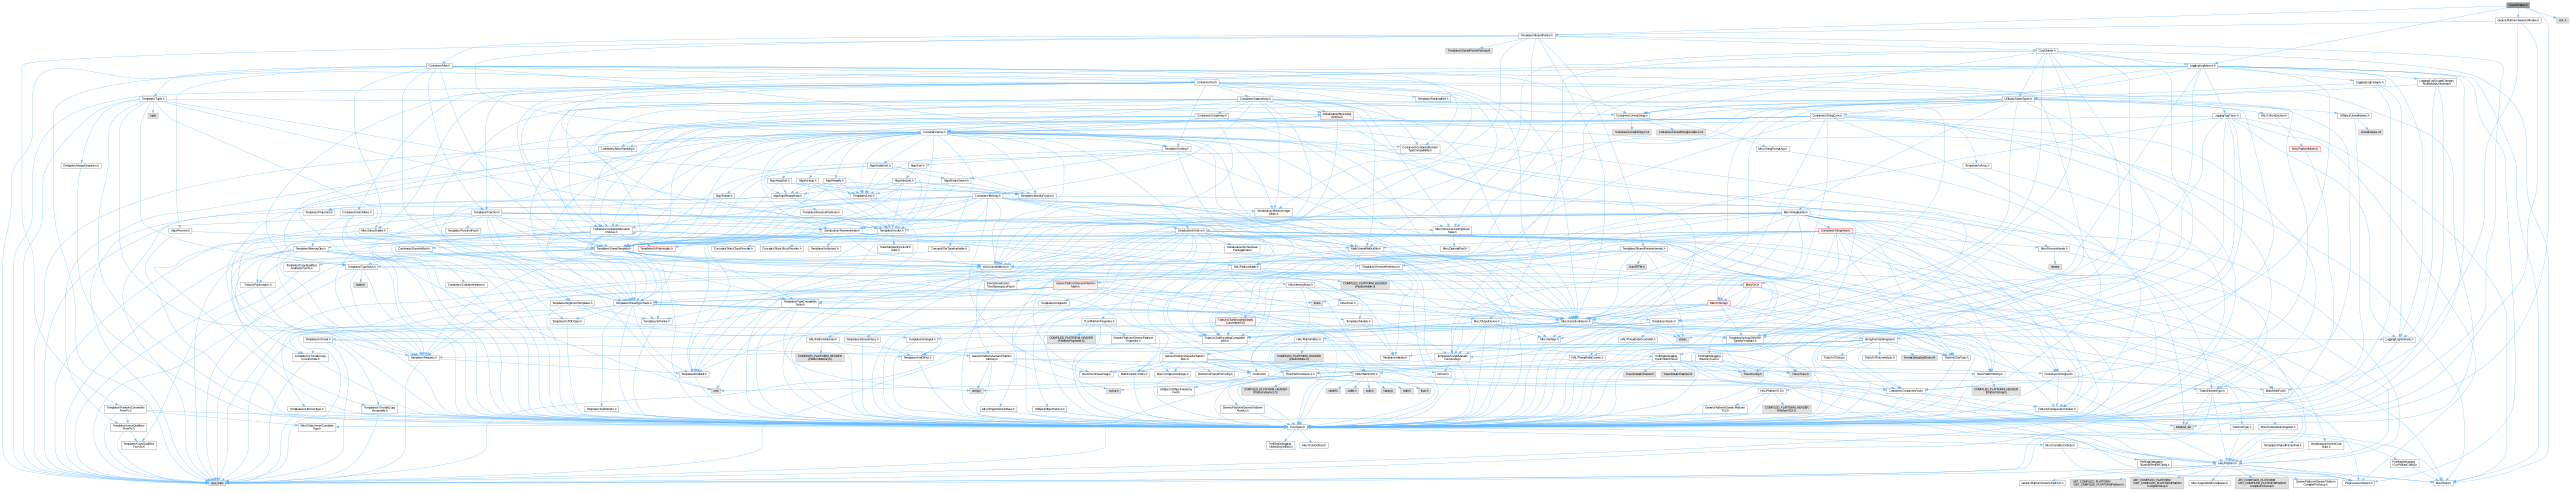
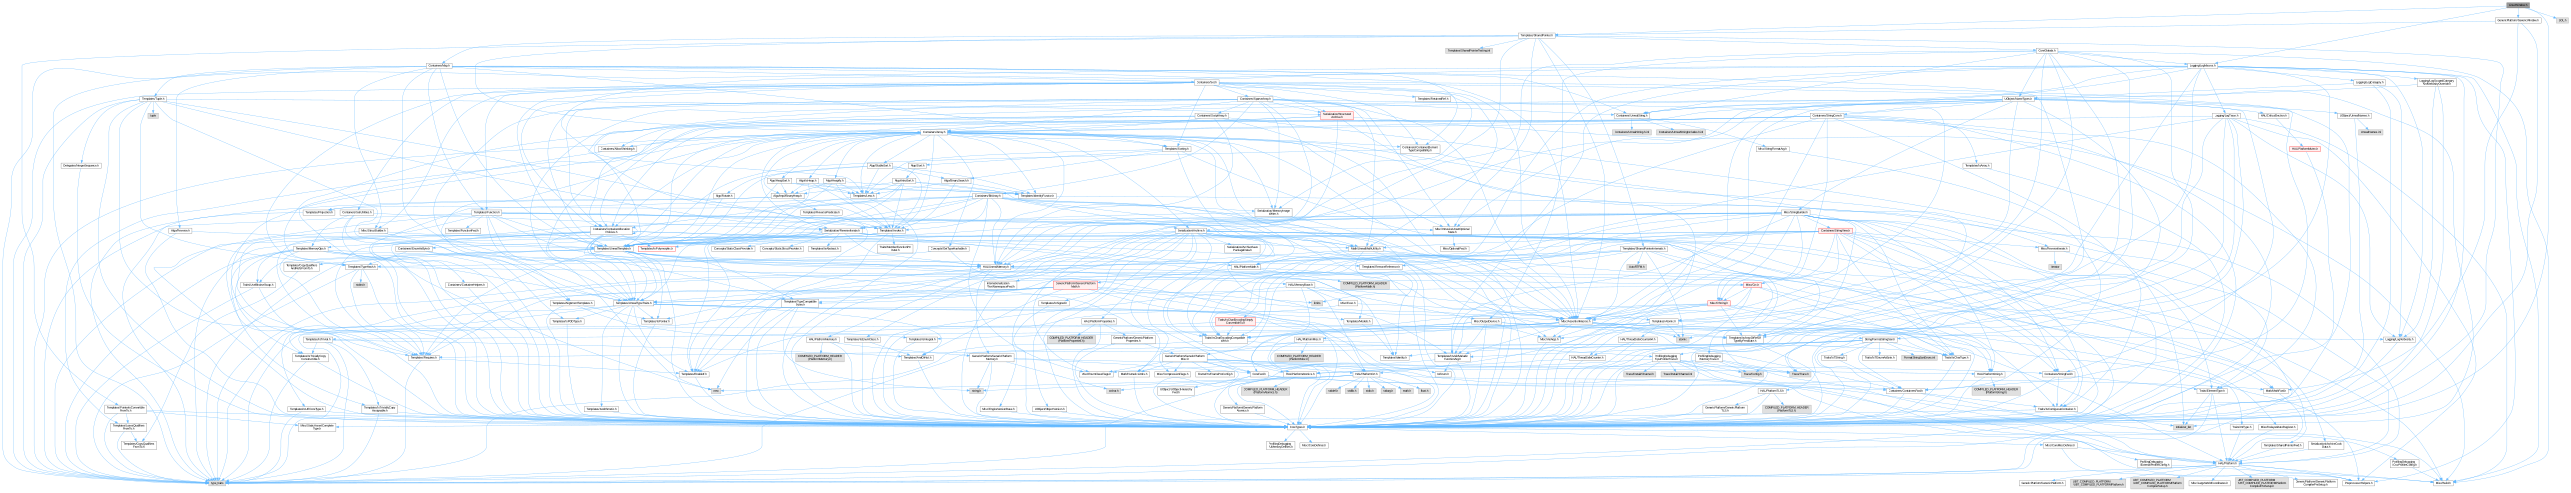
node "Traits/IsPolymorphic.h": label "Traits/IsPolymorphic.h" -> "Traits/UseBitwiseSwap.h"
node "TLS/PlatformProperties.h": label "TLS/PlatformProperties.h" -> "HAL/PlatformProperties.h"
